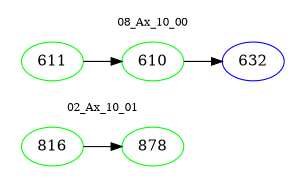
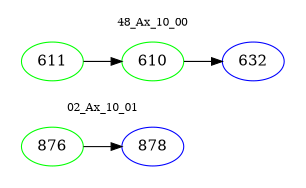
cluster "08_Ax_10_00": label "08_Ax_10_00" -> "48_Ax_10_00"
node "816": label "816" -> "876"
node "878": color green -> blue
